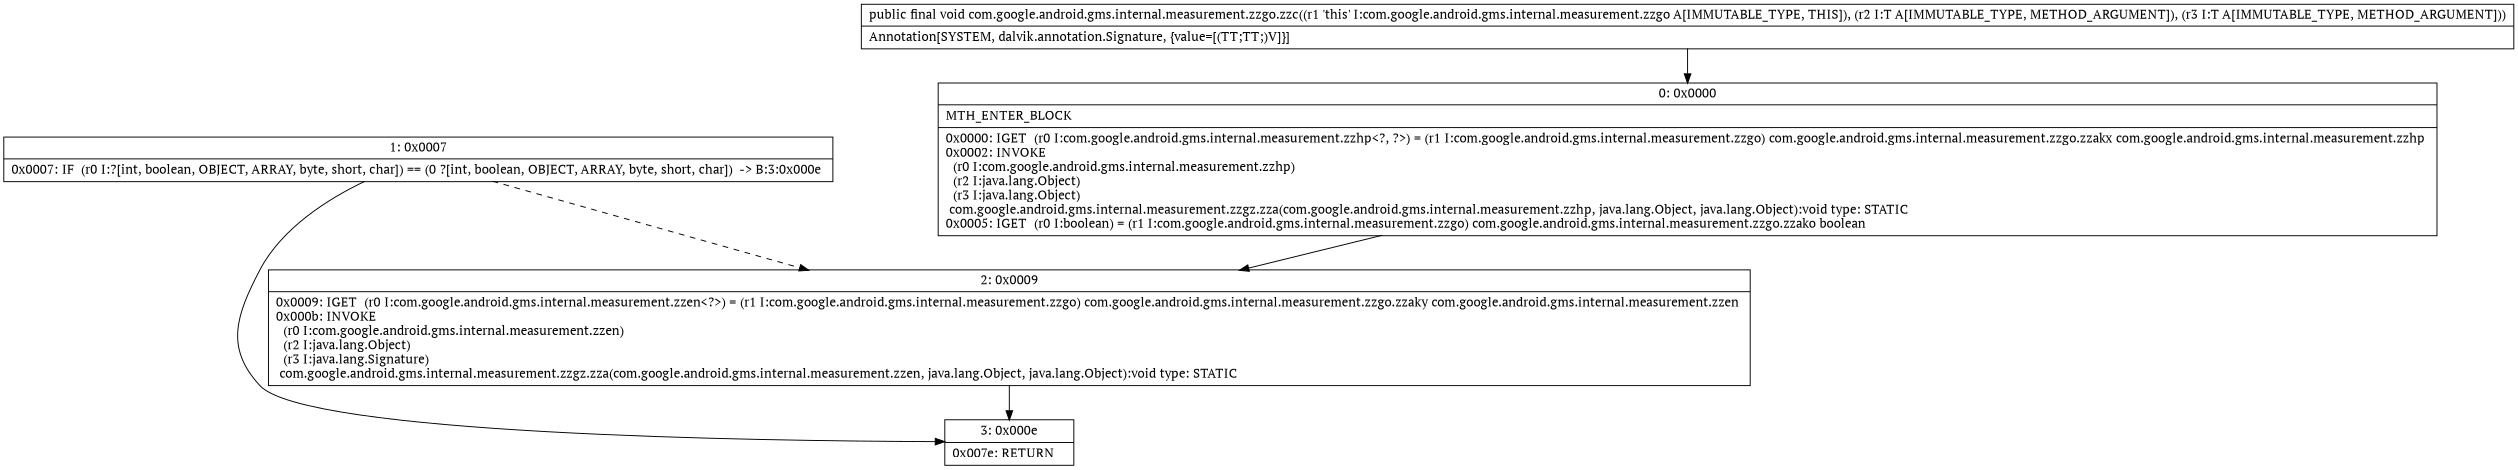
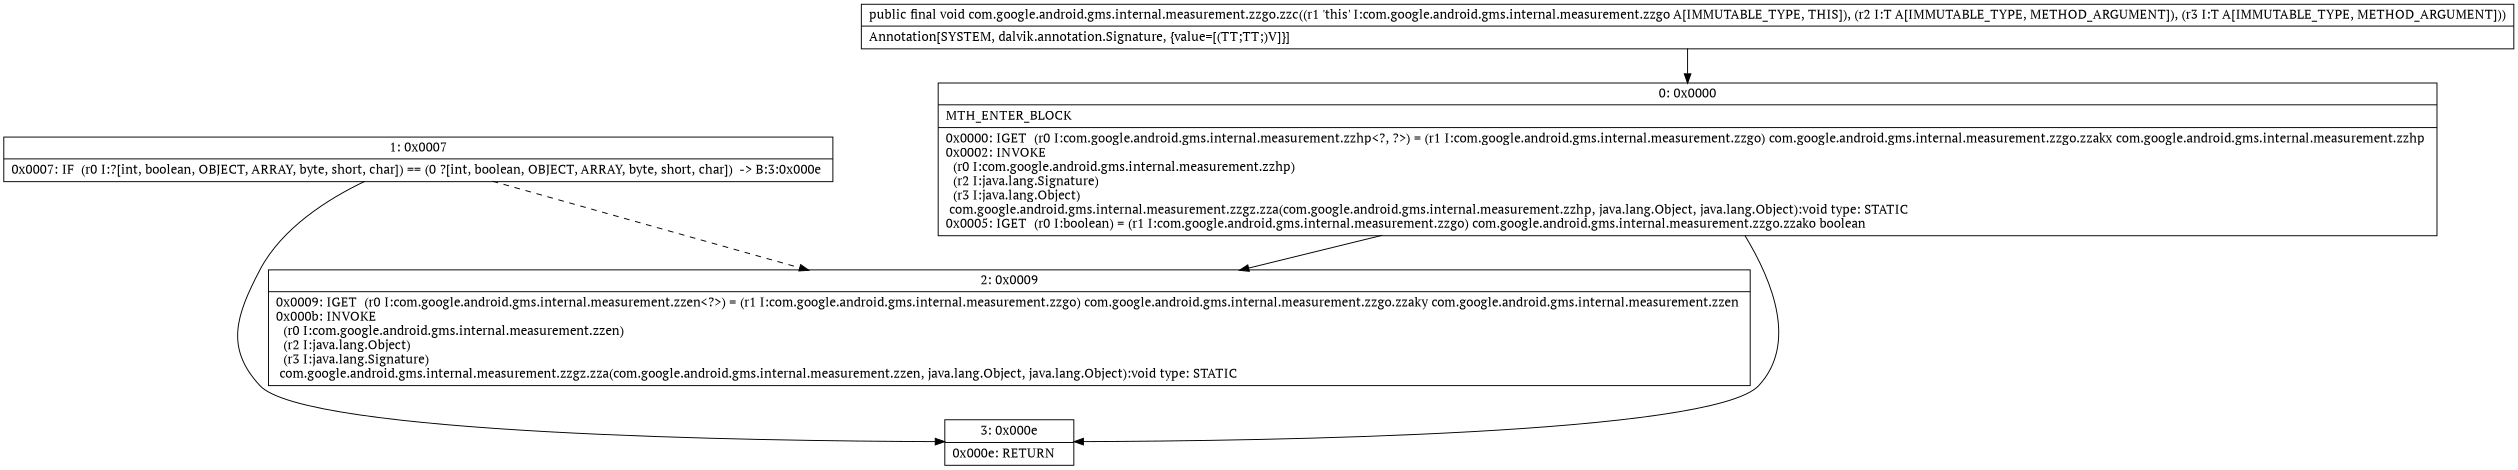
node "0: 0x0000": text "(r2 I:java.lang.Object)" -> "(r2 I:java.lang.Signature)"
edge "2: 0x0009" -> "3: 0x000e": now "0: 0x0000" -> "3: 0x000e"
node "3: 0x000e": text "0x007e: RETURN" -> "0x000e: RETURN"
